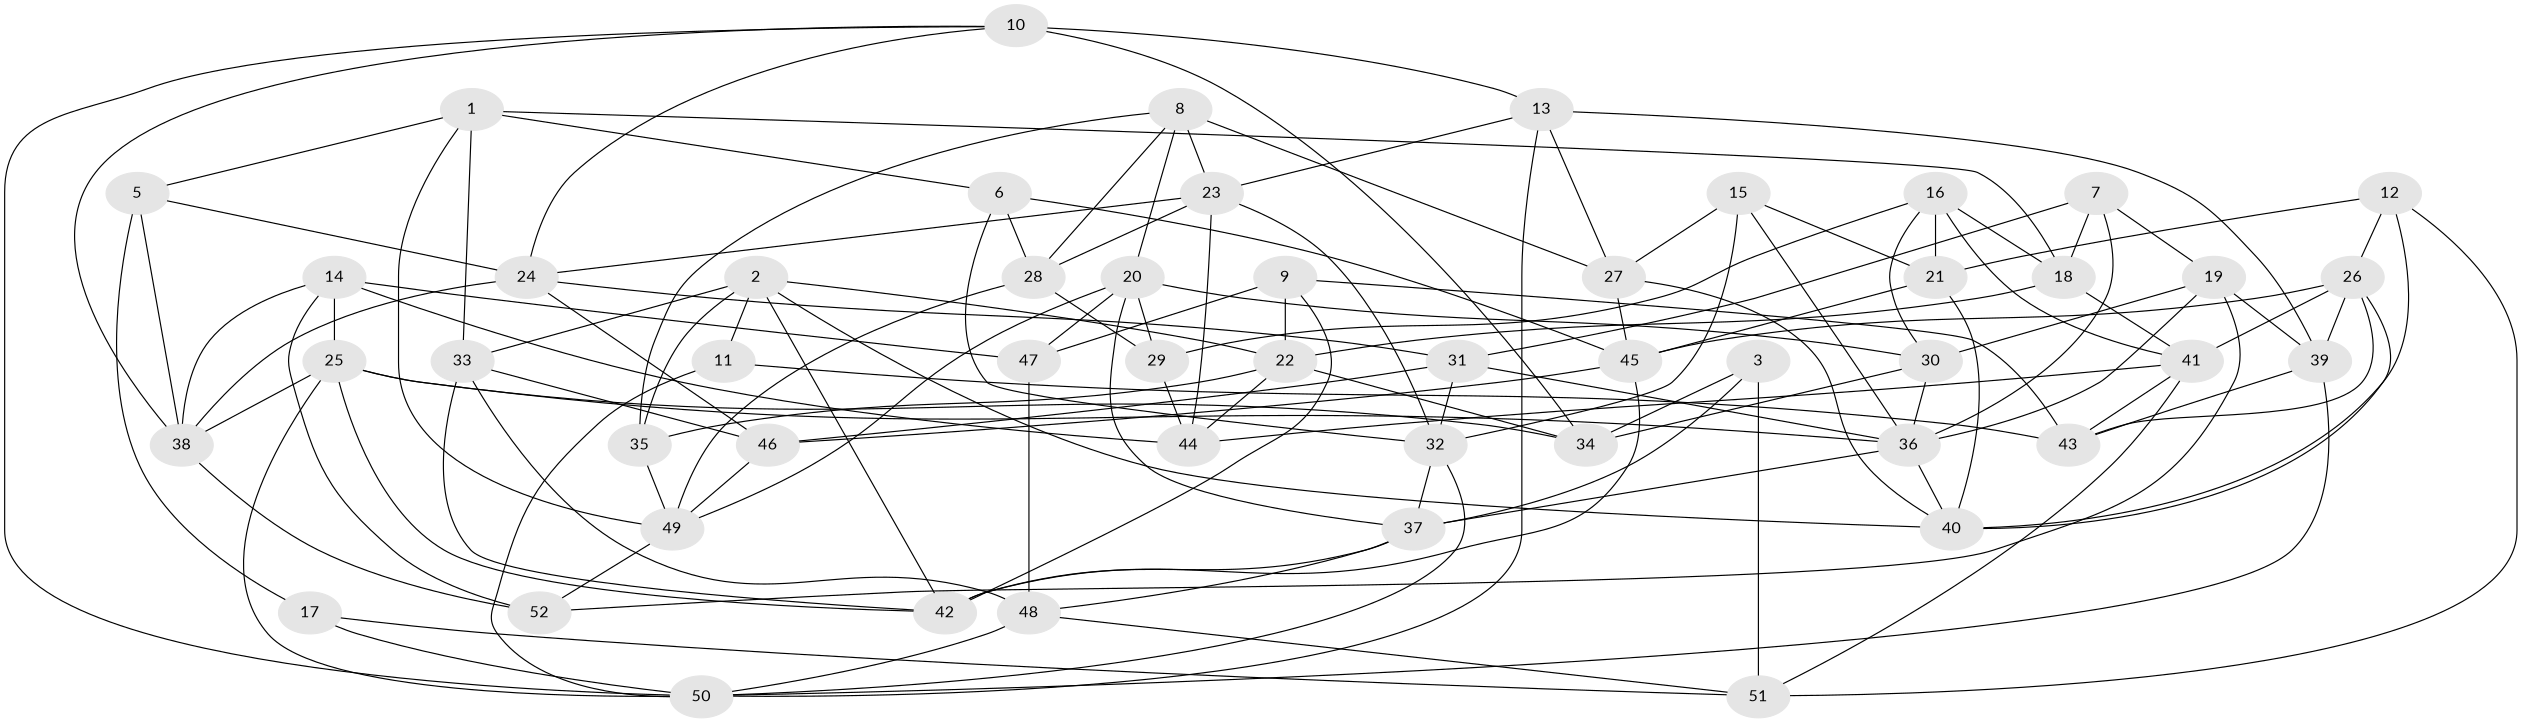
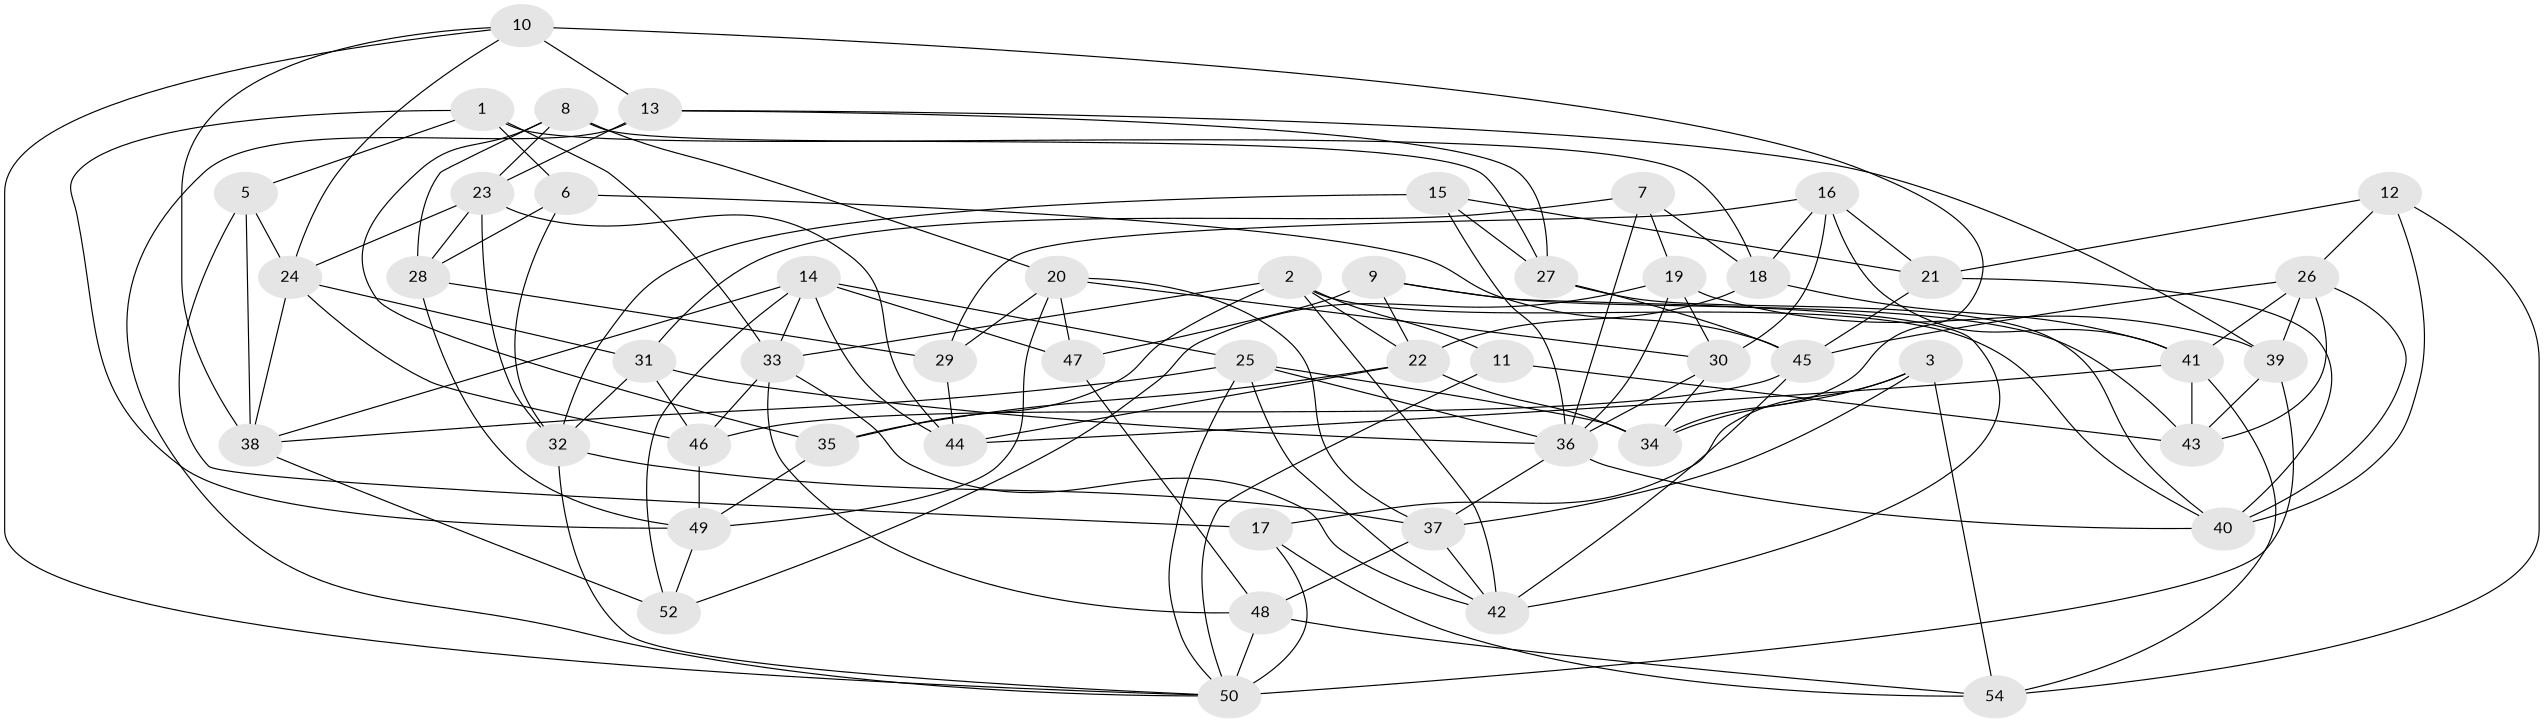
edge "14" -- "33": added
edge "3" -- "17": added
node "51": label "51" -> "54"
